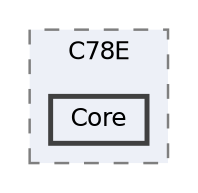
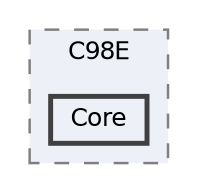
cluster "C78E": label "C78E" -> "C98E"
